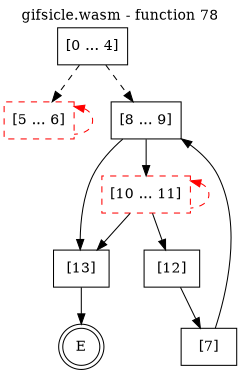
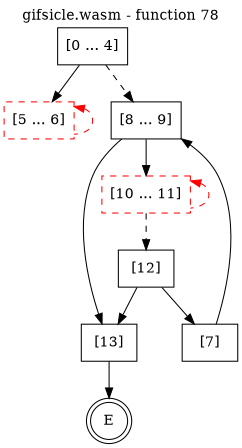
edge "[0 ... 4]" -> "[5 ... 6]": style dashed -> solid
edge "[10 ... 11]" -> "[12]": style solid -> dashed
edge "[10 ... 11]" -> "[13]": now "[12]" -> "[13]"
